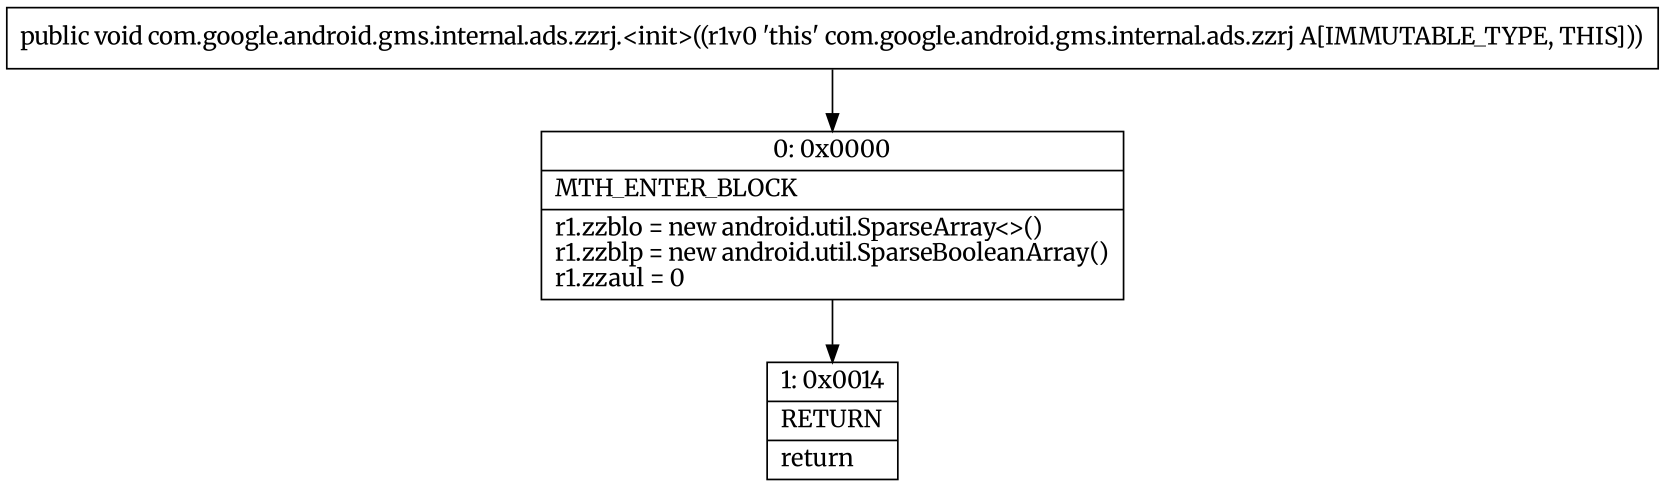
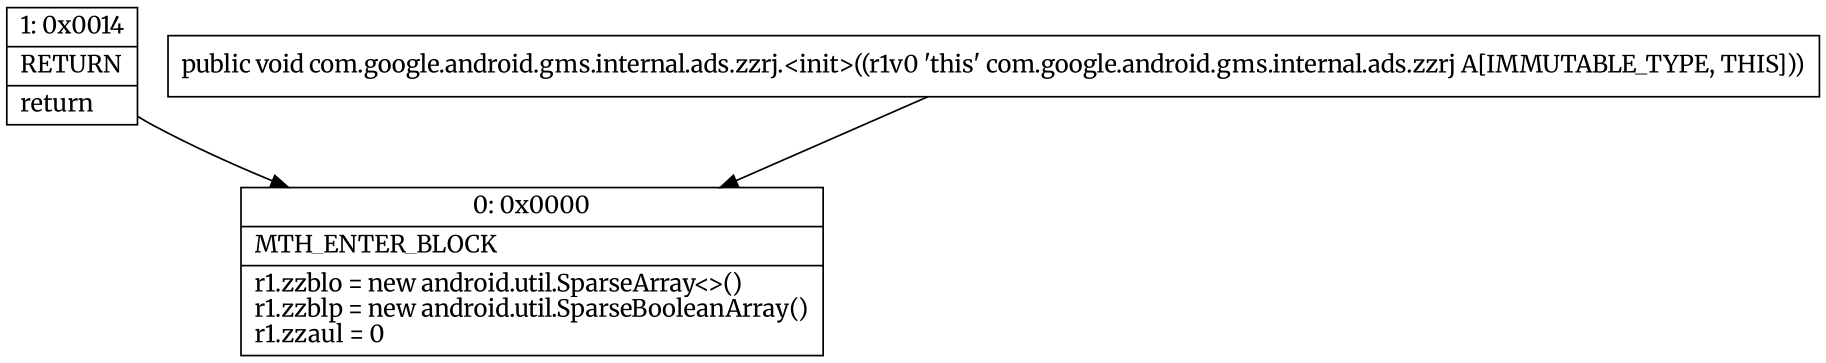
edge "0: 0x0000" -> "1: 0x0014": reversed
